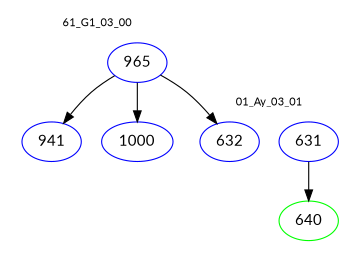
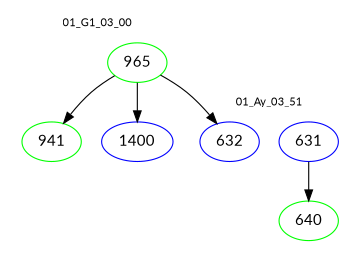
cluster "61_G1_03_00": label "61_G1_03_00" -> "01_G1_03_00"
node "965": color blue -> green
cluster "01_Ay_03_01": label "01_Ay_03_01" -> "01_Ay_03_51"
node "941": color blue -> green
node "1000": label "1000" -> "1400"
